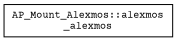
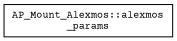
node "AP_Mount_Alexmos::alexmos _alexmos": label "AP_Mount_Alexmos::alexmos _alexmos" -> "AP_Mount_Alexmos::alexmos _params"
